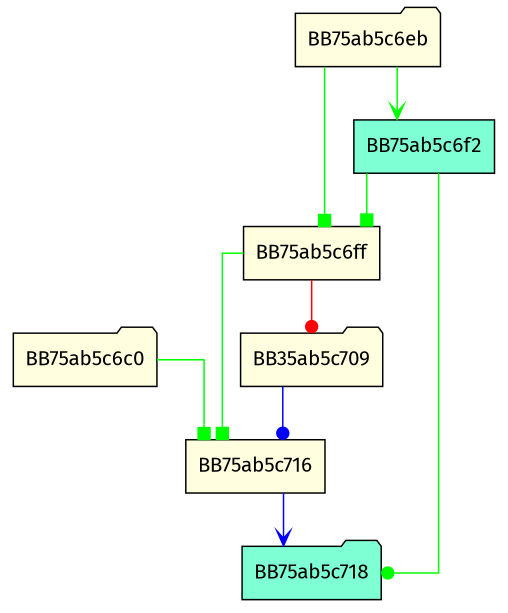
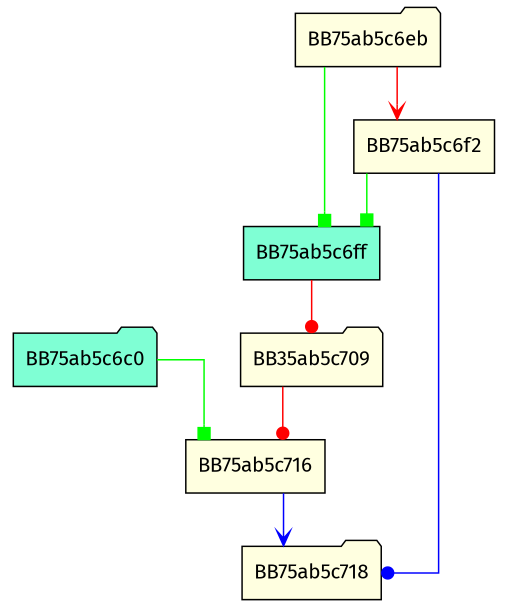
edge "BB75ab5c6eb" -> "BB75ab5c6f2": color green -> red
node "BB75ab5c6f2": fillcolor aquamarine -> lightyellow
node "BB75ab5c6ff": fillcolor lightyellow -> aquamarine
edge "BB75ab5c6ff" -> "BB75ab5c716": removed
node "BB75ab5c6c0": fillcolor lightyellow -> aquamarine
edge "BB75ab5c6f2" -> "BB75ab5c718": color green -> blue
edge "BB35ab5c709" -> "BB75ab5c716": color blue -> red
node "BB75ab5c718": fillcolor aquamarine -> lightyellow
